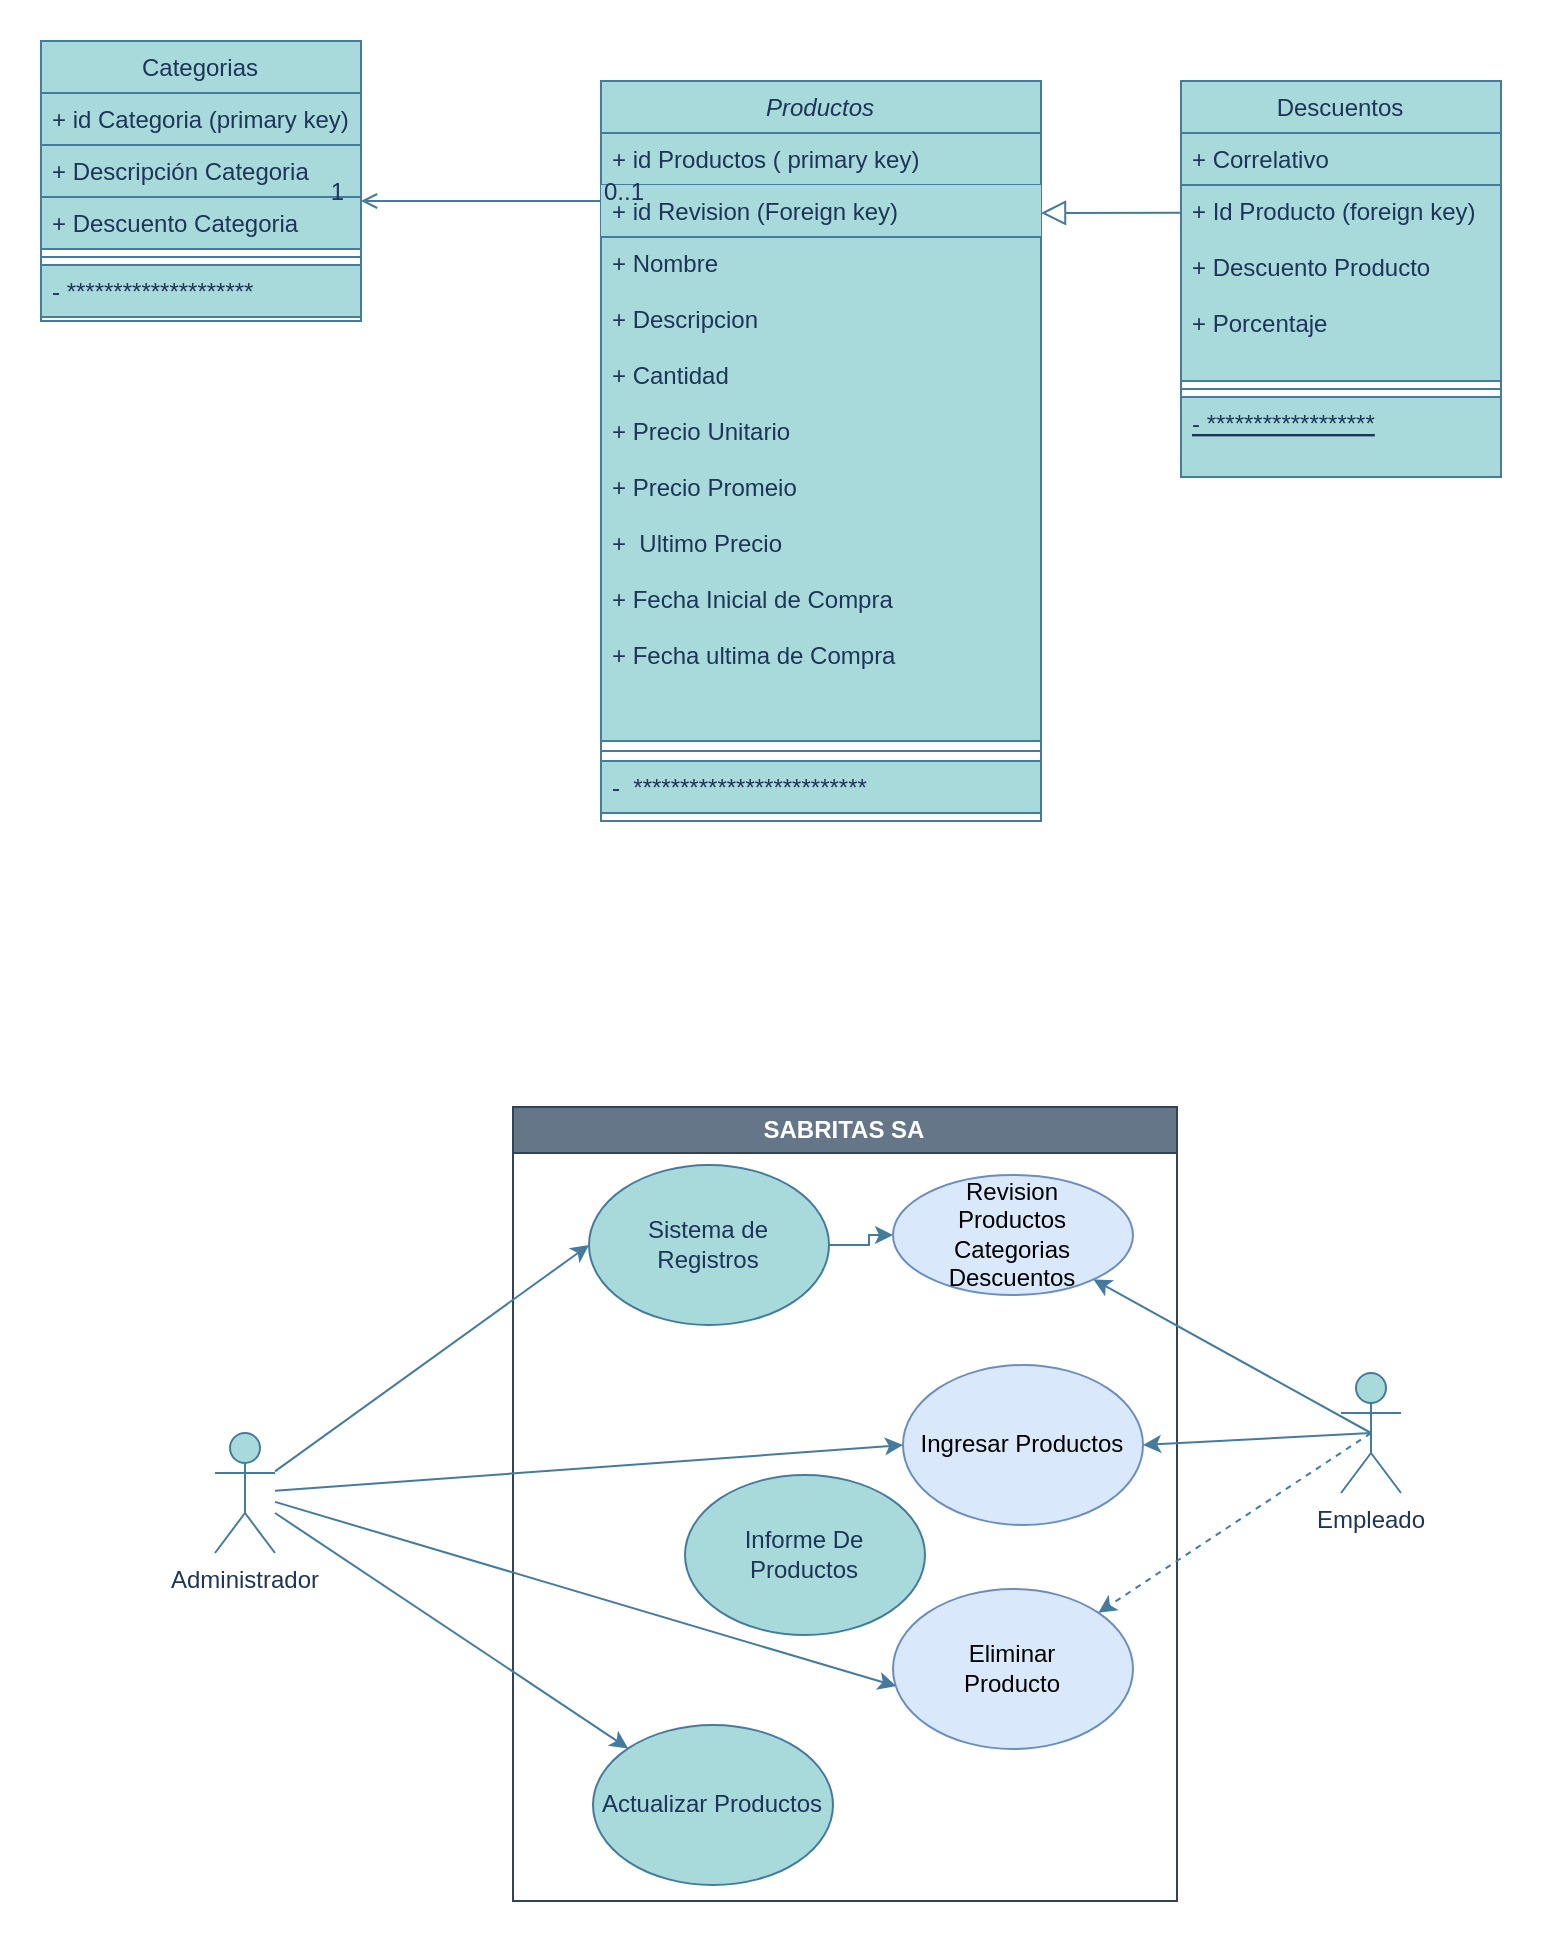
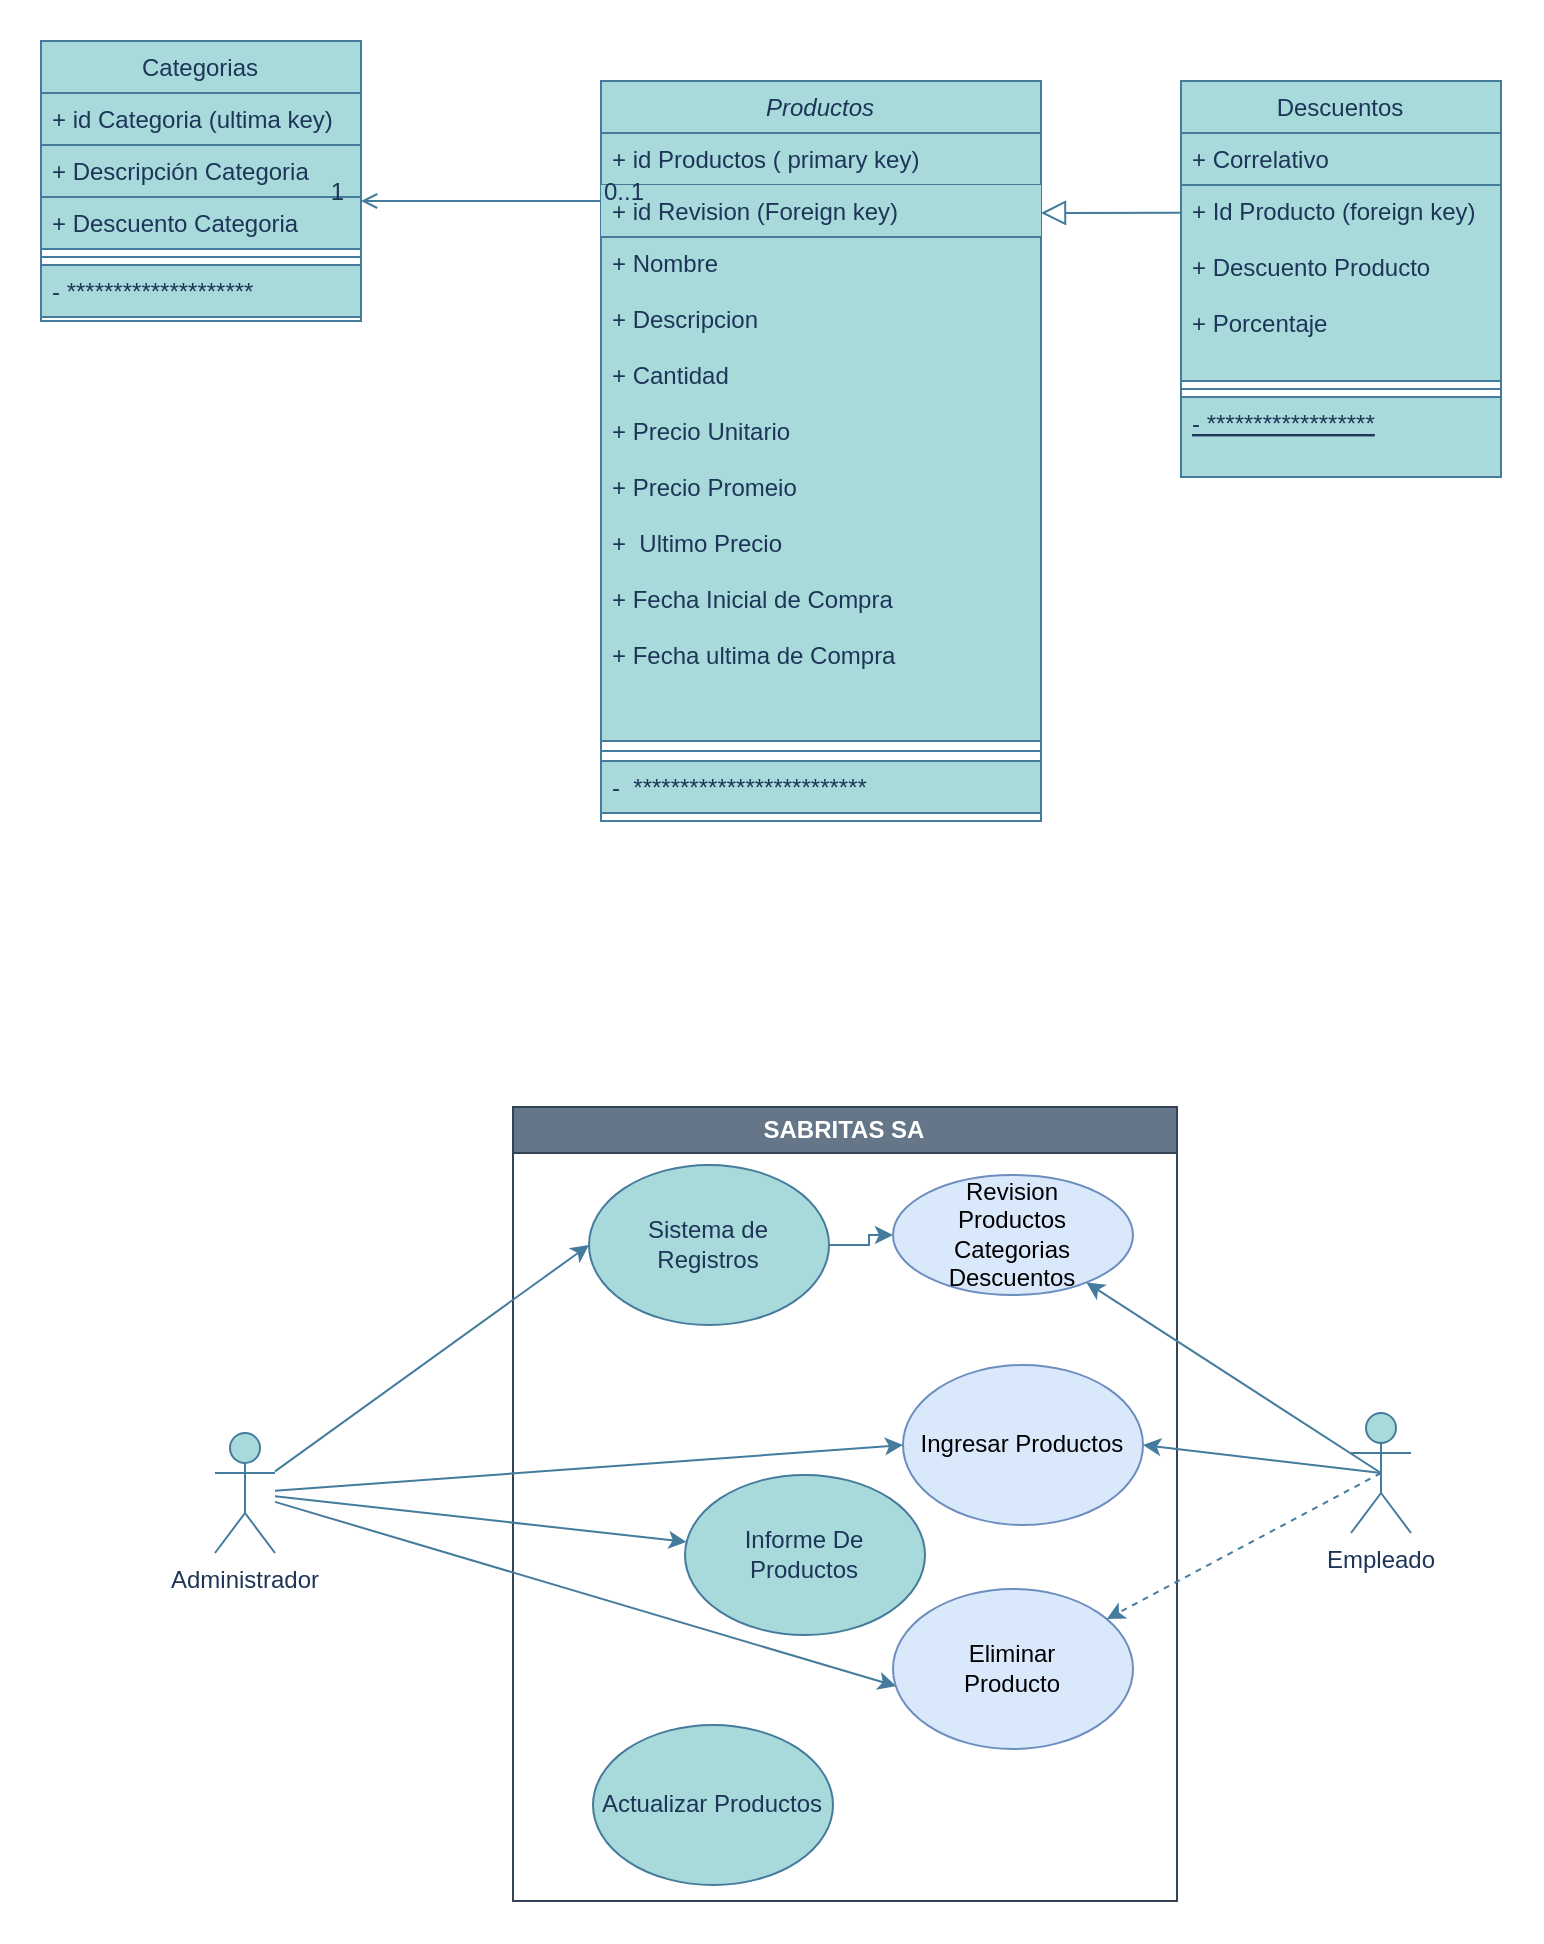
node "+ id Categoria (primary key)": label "+ id Categoria (primary key)" -> "+ id Categoria (ultima key)"
node "Empleado": moved (1371, 1433) -> (1381, 1473)
edge "Administrador" -> "Actualizar Productos": now "Administrador" -> "Informe De Productos"
